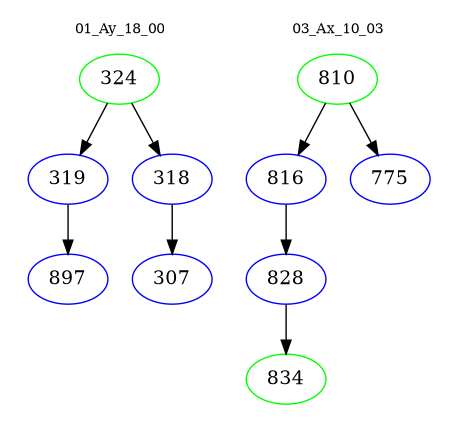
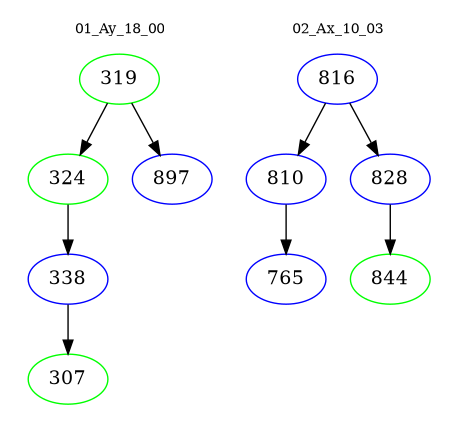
cluster "03_Ax_10_03": label "03_Ax_10_03" -> "02_Ax_10_03"
node "810": color green -> blue
edge "324" -> "319": reversed
edge "810" -> "816": reversed
node "319": color blue -> green
node "318": label "318" -> "338"
node "775": label "775" -> "765"
node "307": color blue -> green
node "834": label "834" -> "844"
